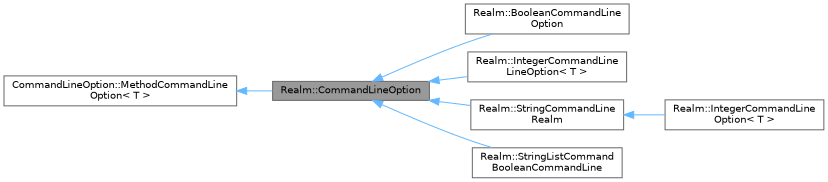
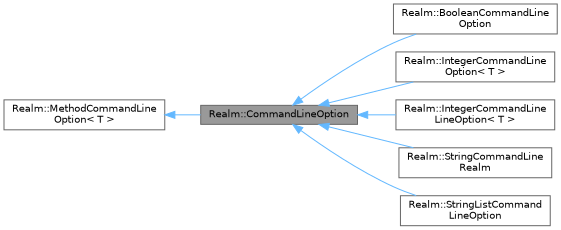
node "CommandLineOption::MethodCommandLine Option< T >": label "CommandLineOption::MethodCommandLine Option< T >" -> "Realm::MethodCommandLine Option< T >"
edge "Realm::IntegerCommandLine Option< T >" -> "Realm::StringCommandLine Realm": now "Realm::IntegerCommandLine Option< T >" -> "Realm::CommandLineOption"
node "Realm::StringListCommand BooleanCommandLine": label "Realm::StringListCommand BooleanCommandLine" -> "Realm::StringListCommand LineOption"
